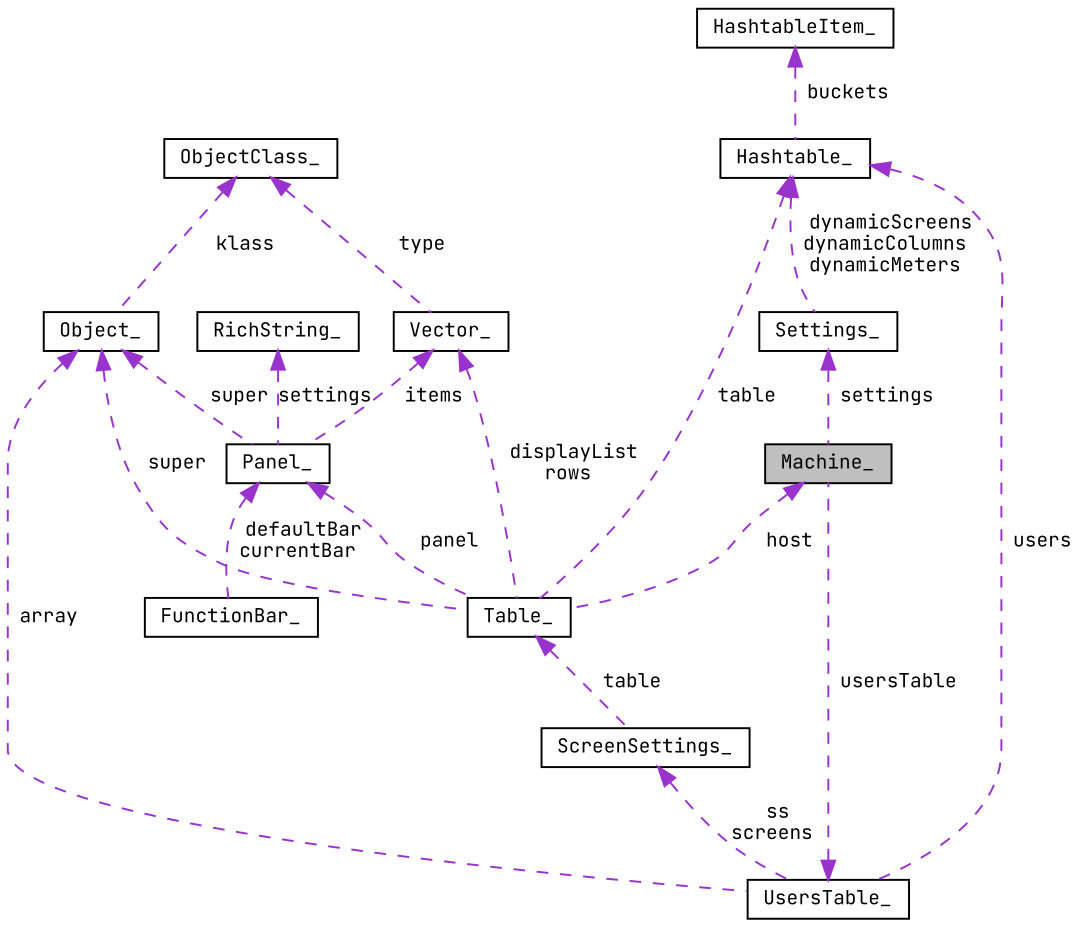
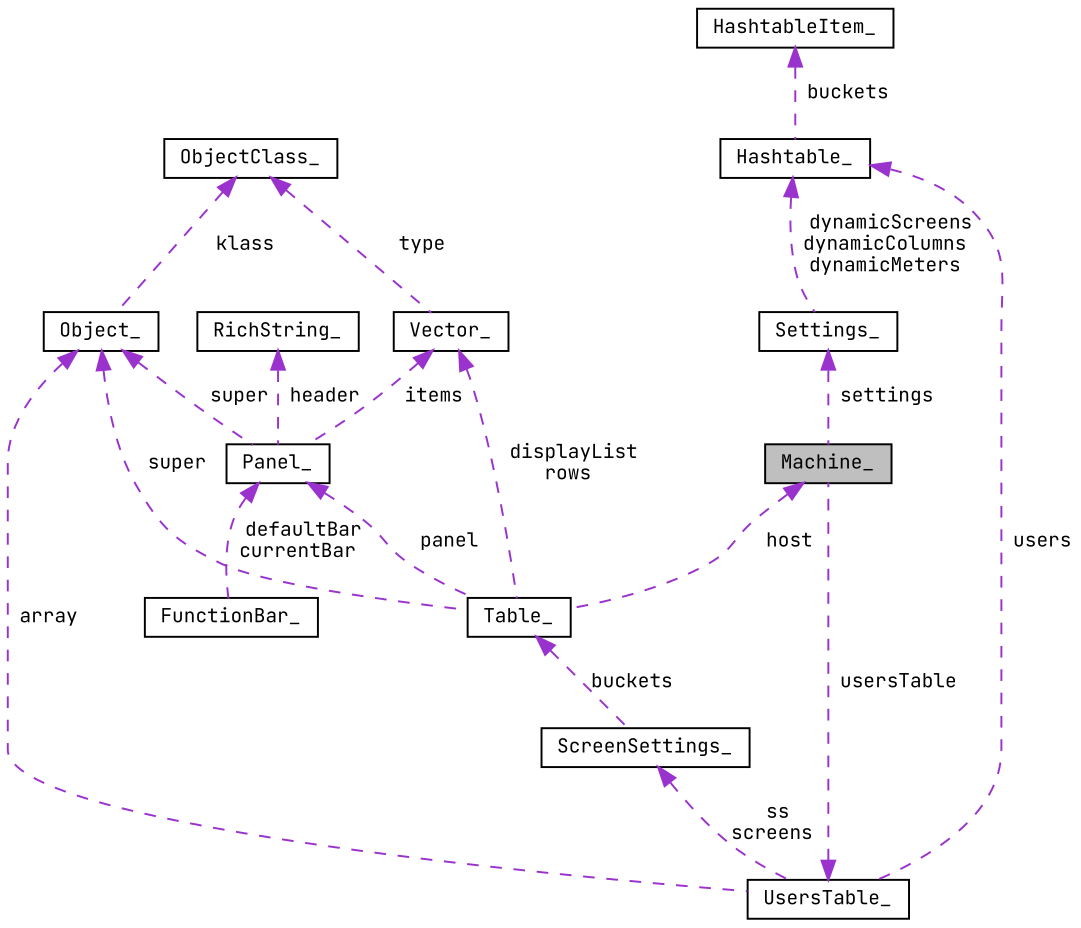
edge "Panel_" -> "RichString_": label " settings" -> " header"
edge "Table_" -> "Hashtable_": removed, label "table"
edge "ScreenSettings_" -> "Table_": label " table" -> " buckets"
